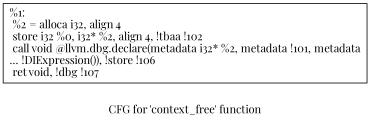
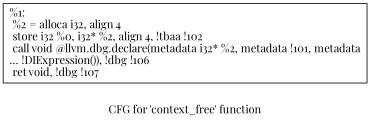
node "%1:": text "... !DIExpression()), !store !106" -> "... !DIExpression()), !dbg !106"
